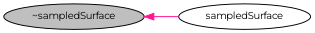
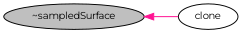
node "sampledSurface": label "sampledSurface" -> "clone"
